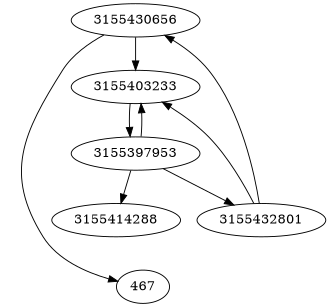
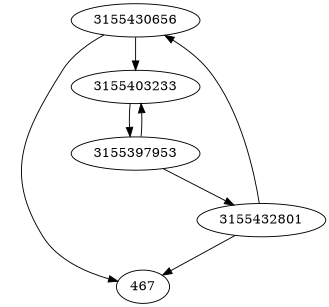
edge "3155432801" -> "3155403233": now "3155432801" -> "467"
node "3155414288": removed
